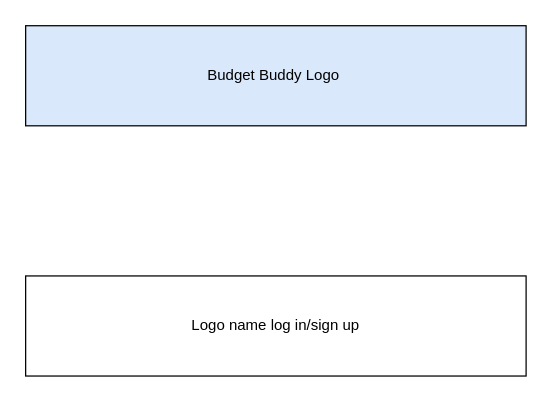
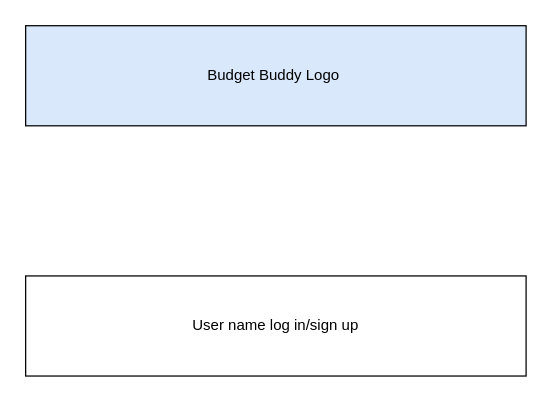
node "Logo name log in/sign up": label "Logo name log in/sign up" -> "User name log in/sign up"
